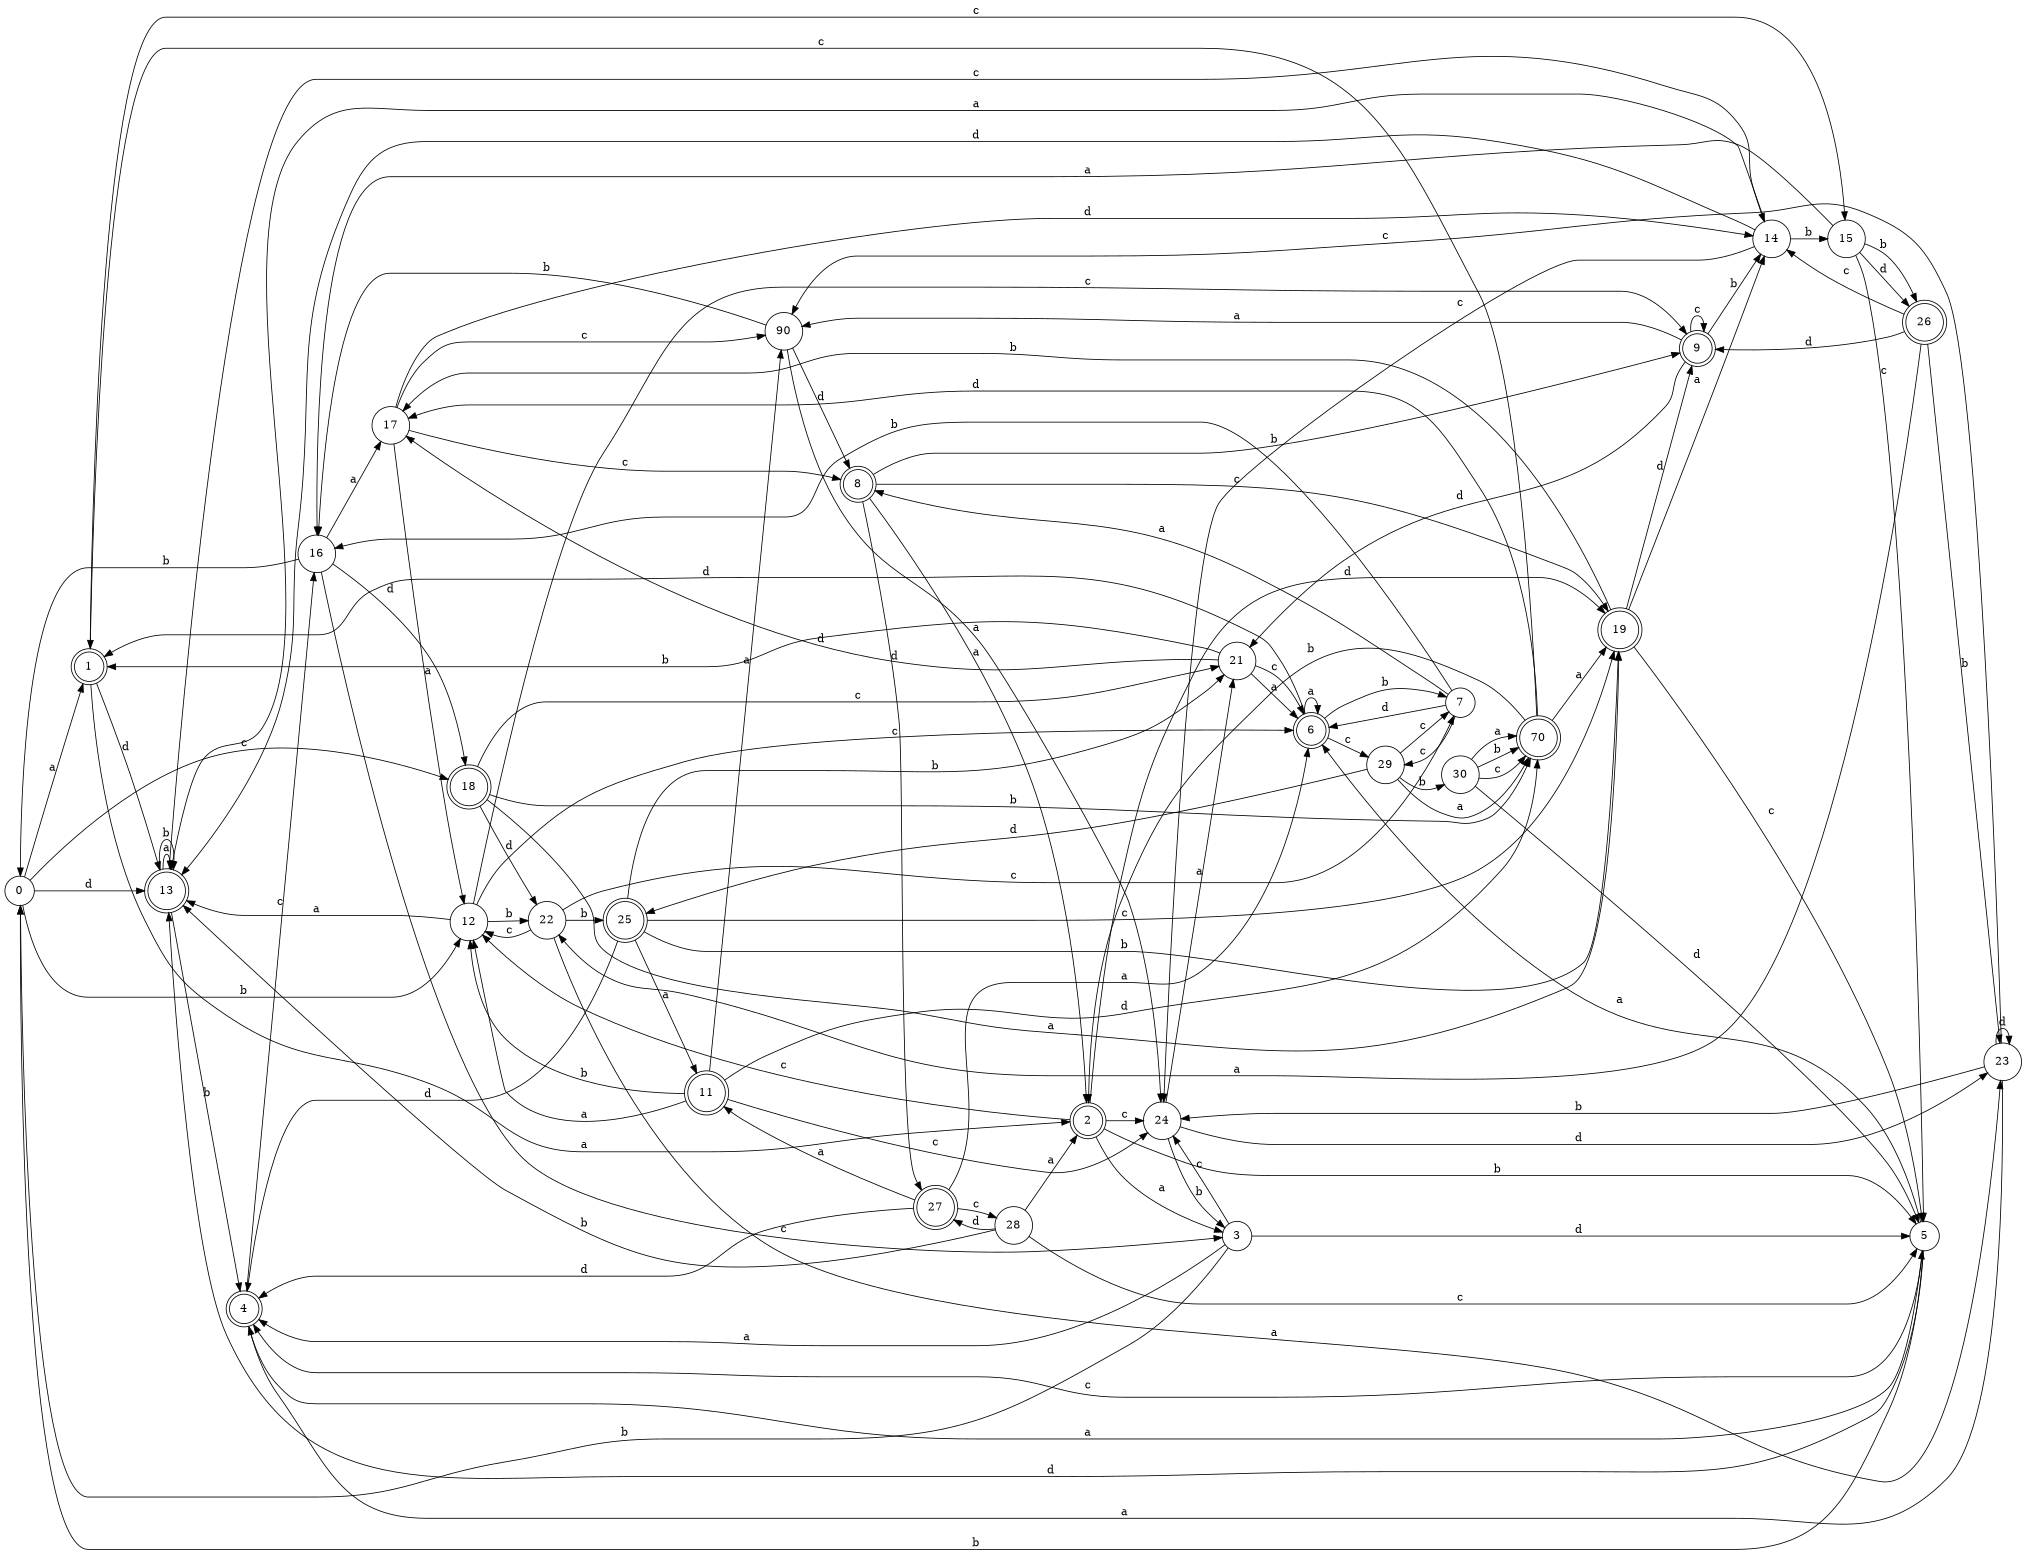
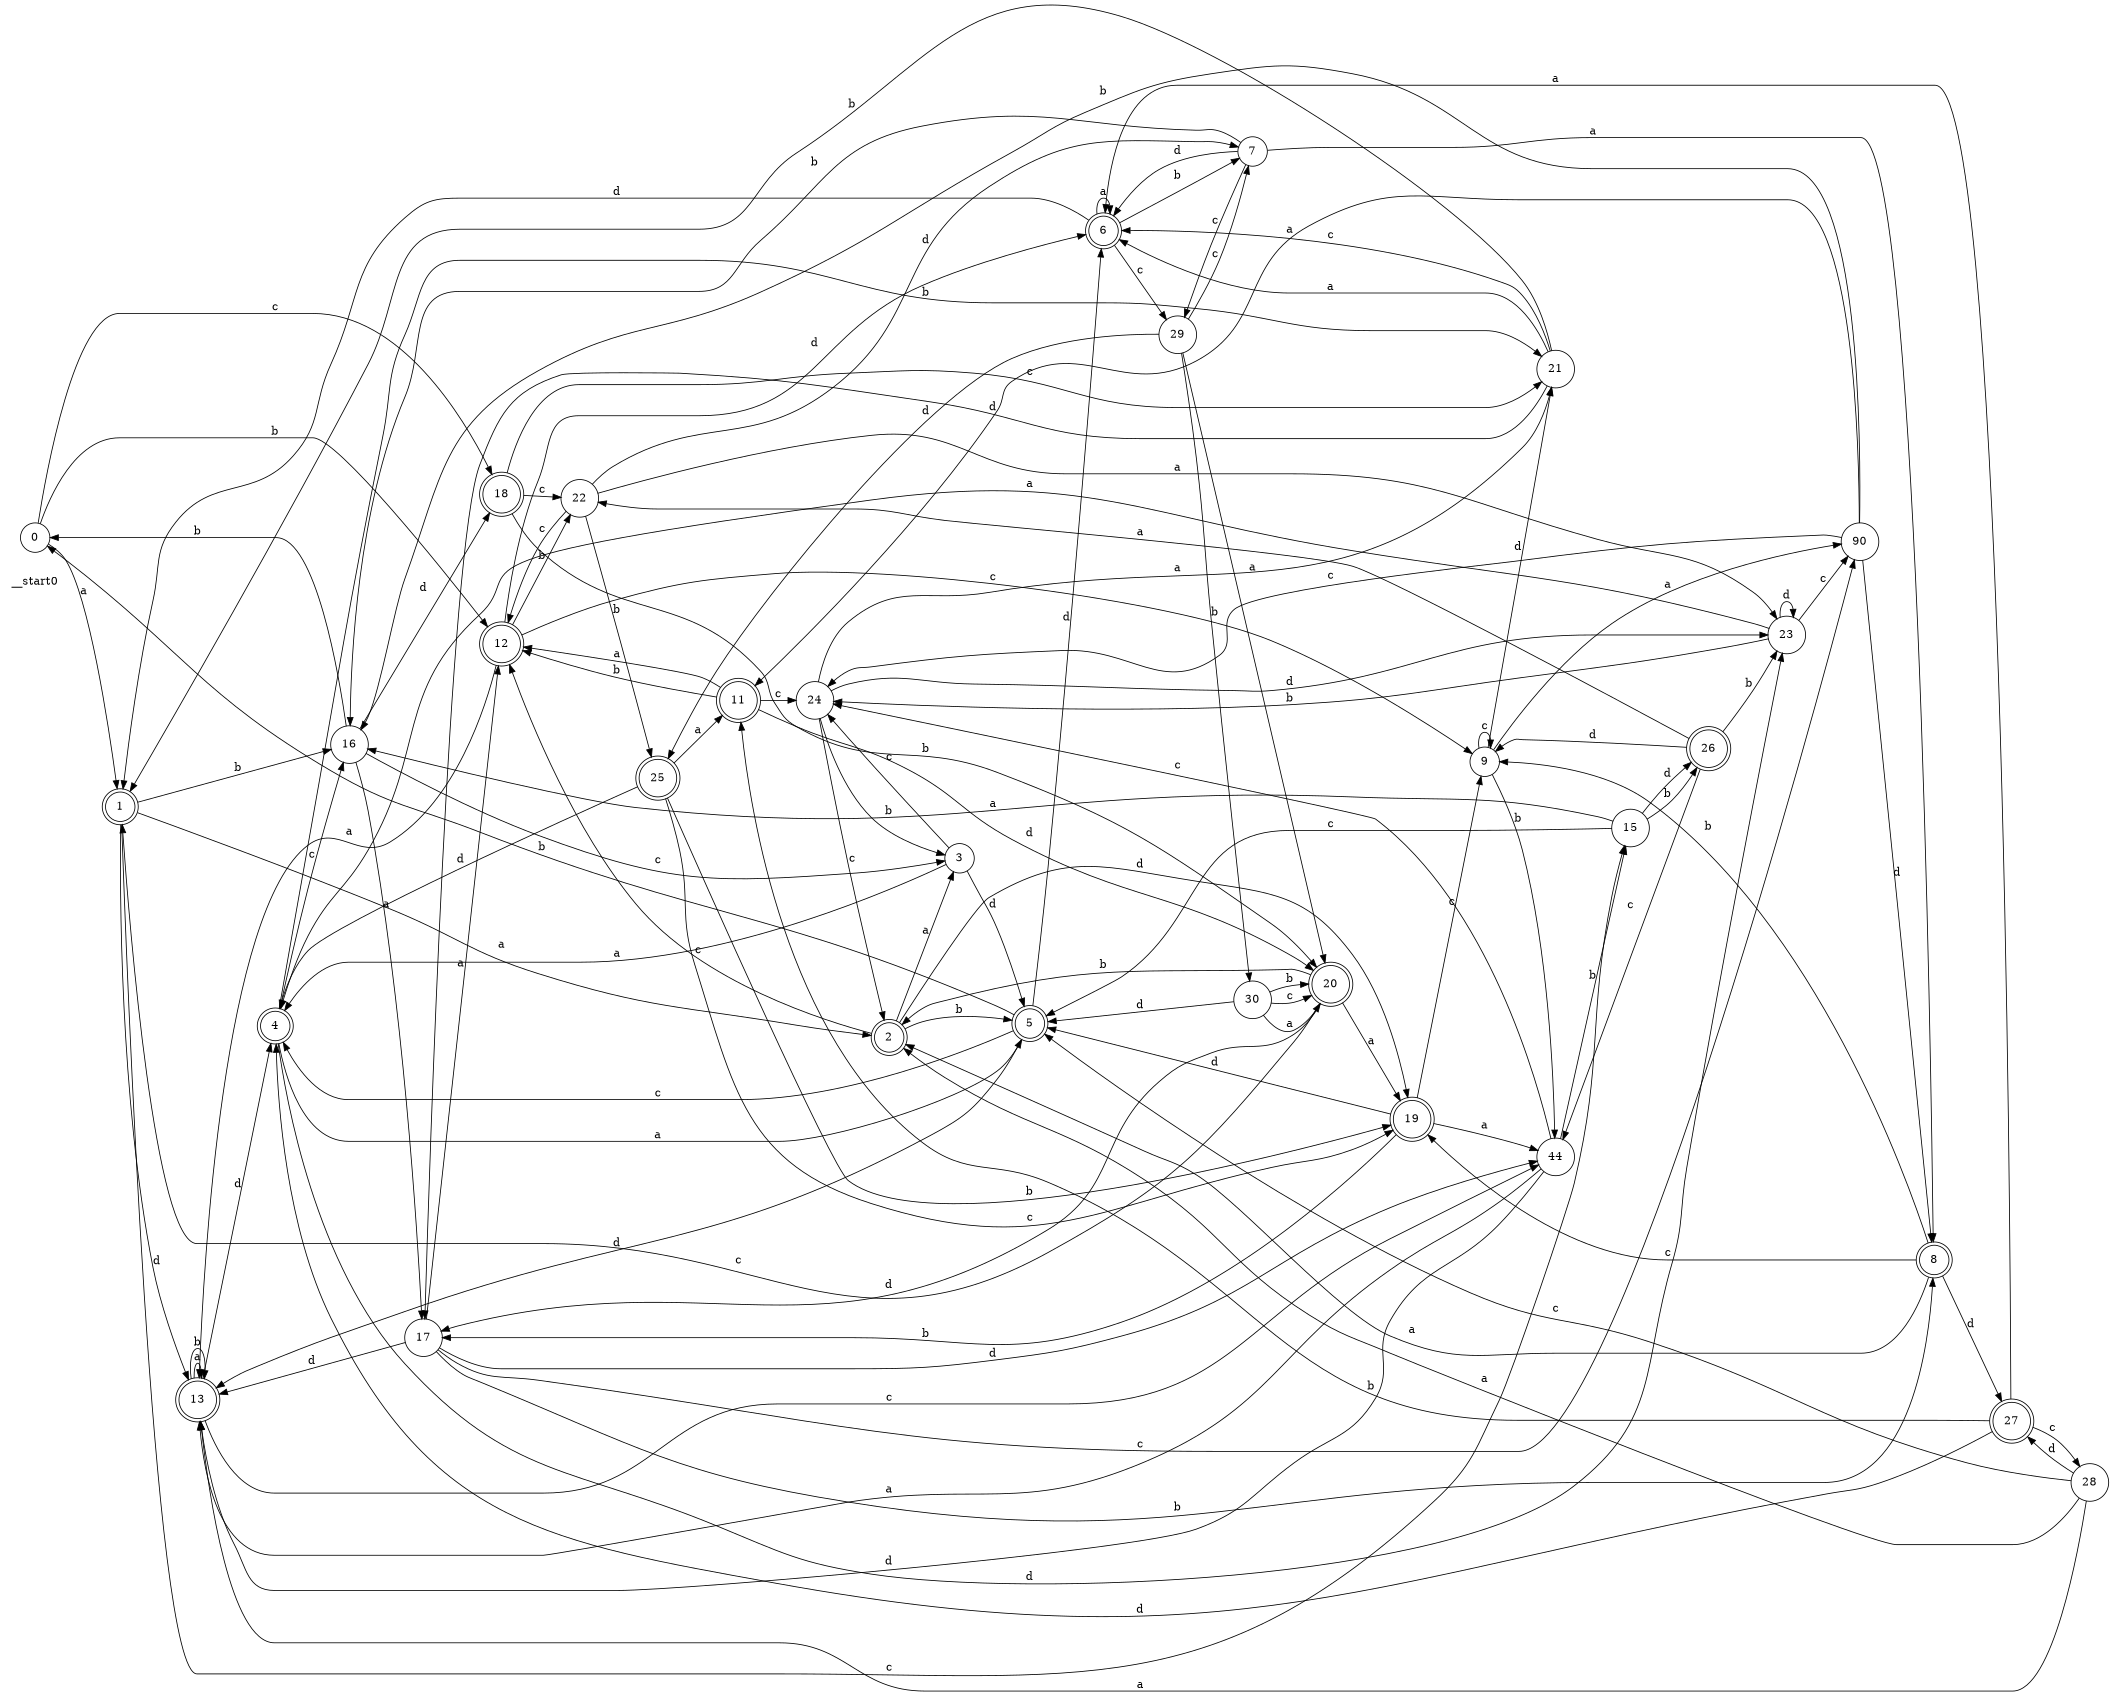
node "14": label "14" -> "44"
node "9": shape doublecircle -> circle
edge "17" -> "8": label "c" -> "b"
edge "19" -> "9": label "d" -> "c"
node "__start0": added
edge "90" -> "24": label "a" -> "c"
edge "11" -> "90": reversed
edge "12" -> "6": label "c" -> "d"
node "70": label "70" -> "20"
edge "25" -> "21": now "4" -> "21"
edge "1" -> "16": added, label "b"
edge "19" -> "5": label "c" -> "d"
edge "18" -> "22": label "d" -> "c"
edge "22" -> "7": label "c" -> "d"
edge "0" -> "13": now "17" -> "13"
node "12": shape circle -> doublecircle
edge "5" -> "6": label "a" -> "d"
edge "18" -> "19": removed, label "a"
edge "13" -> "4": label "b" -> "d"
edge "2" -> "24": reversed
edge "27" -> "11": label "a" -> "b"
edge "28" -> "13": label "b" -> "a"
node "5": shape circle -> doublecircle
edge "3" -> "0": removed, label "b"
edge "4" -> "23": added, label "d"
